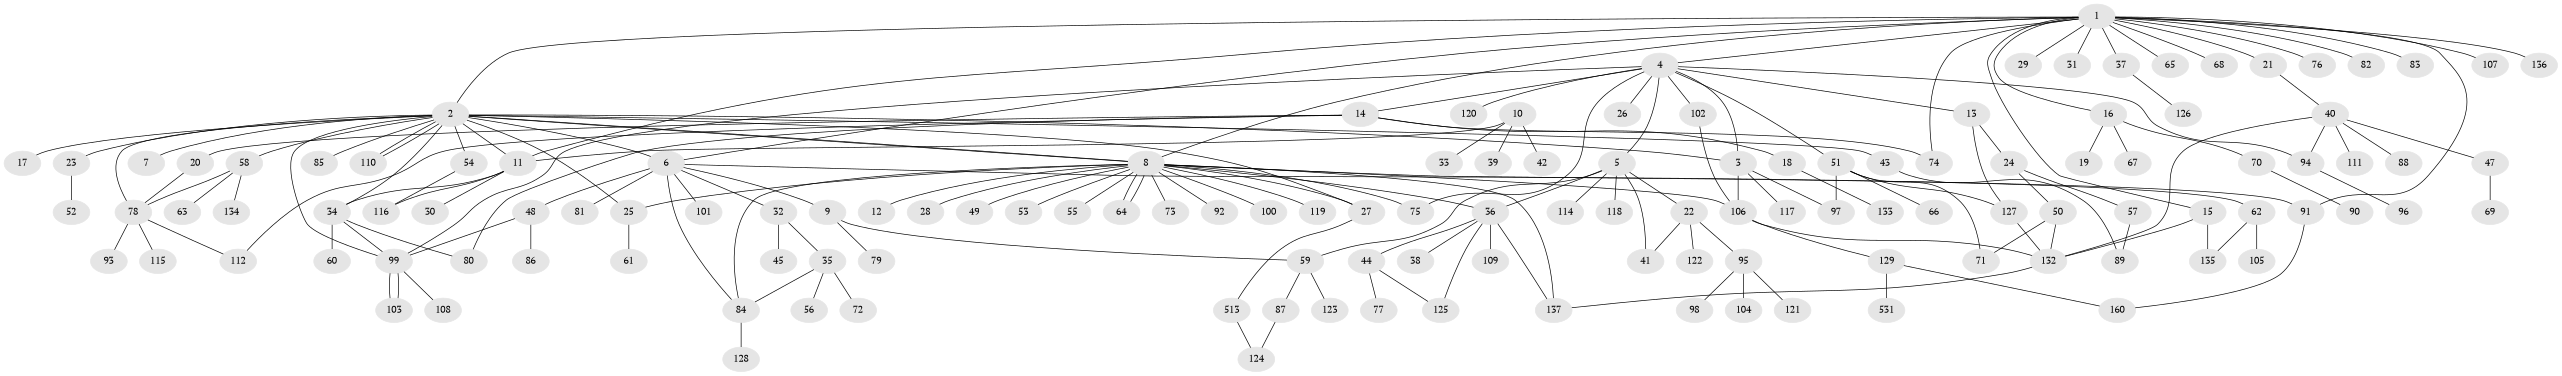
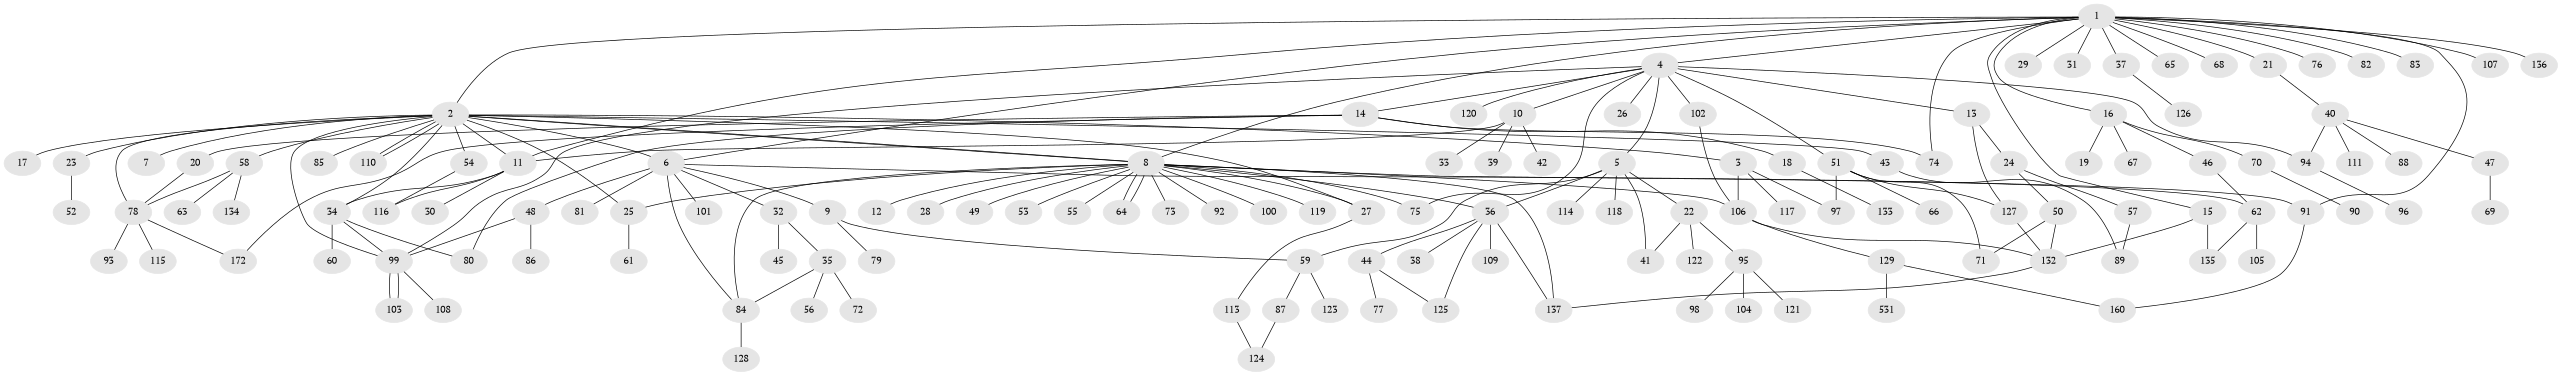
edge "4" -- "3": now "4" -- "10"
node "46": added
edge "40" -- "132": removed
node "112": label "112" -> "172"
node "513": label "513" -> "113"
